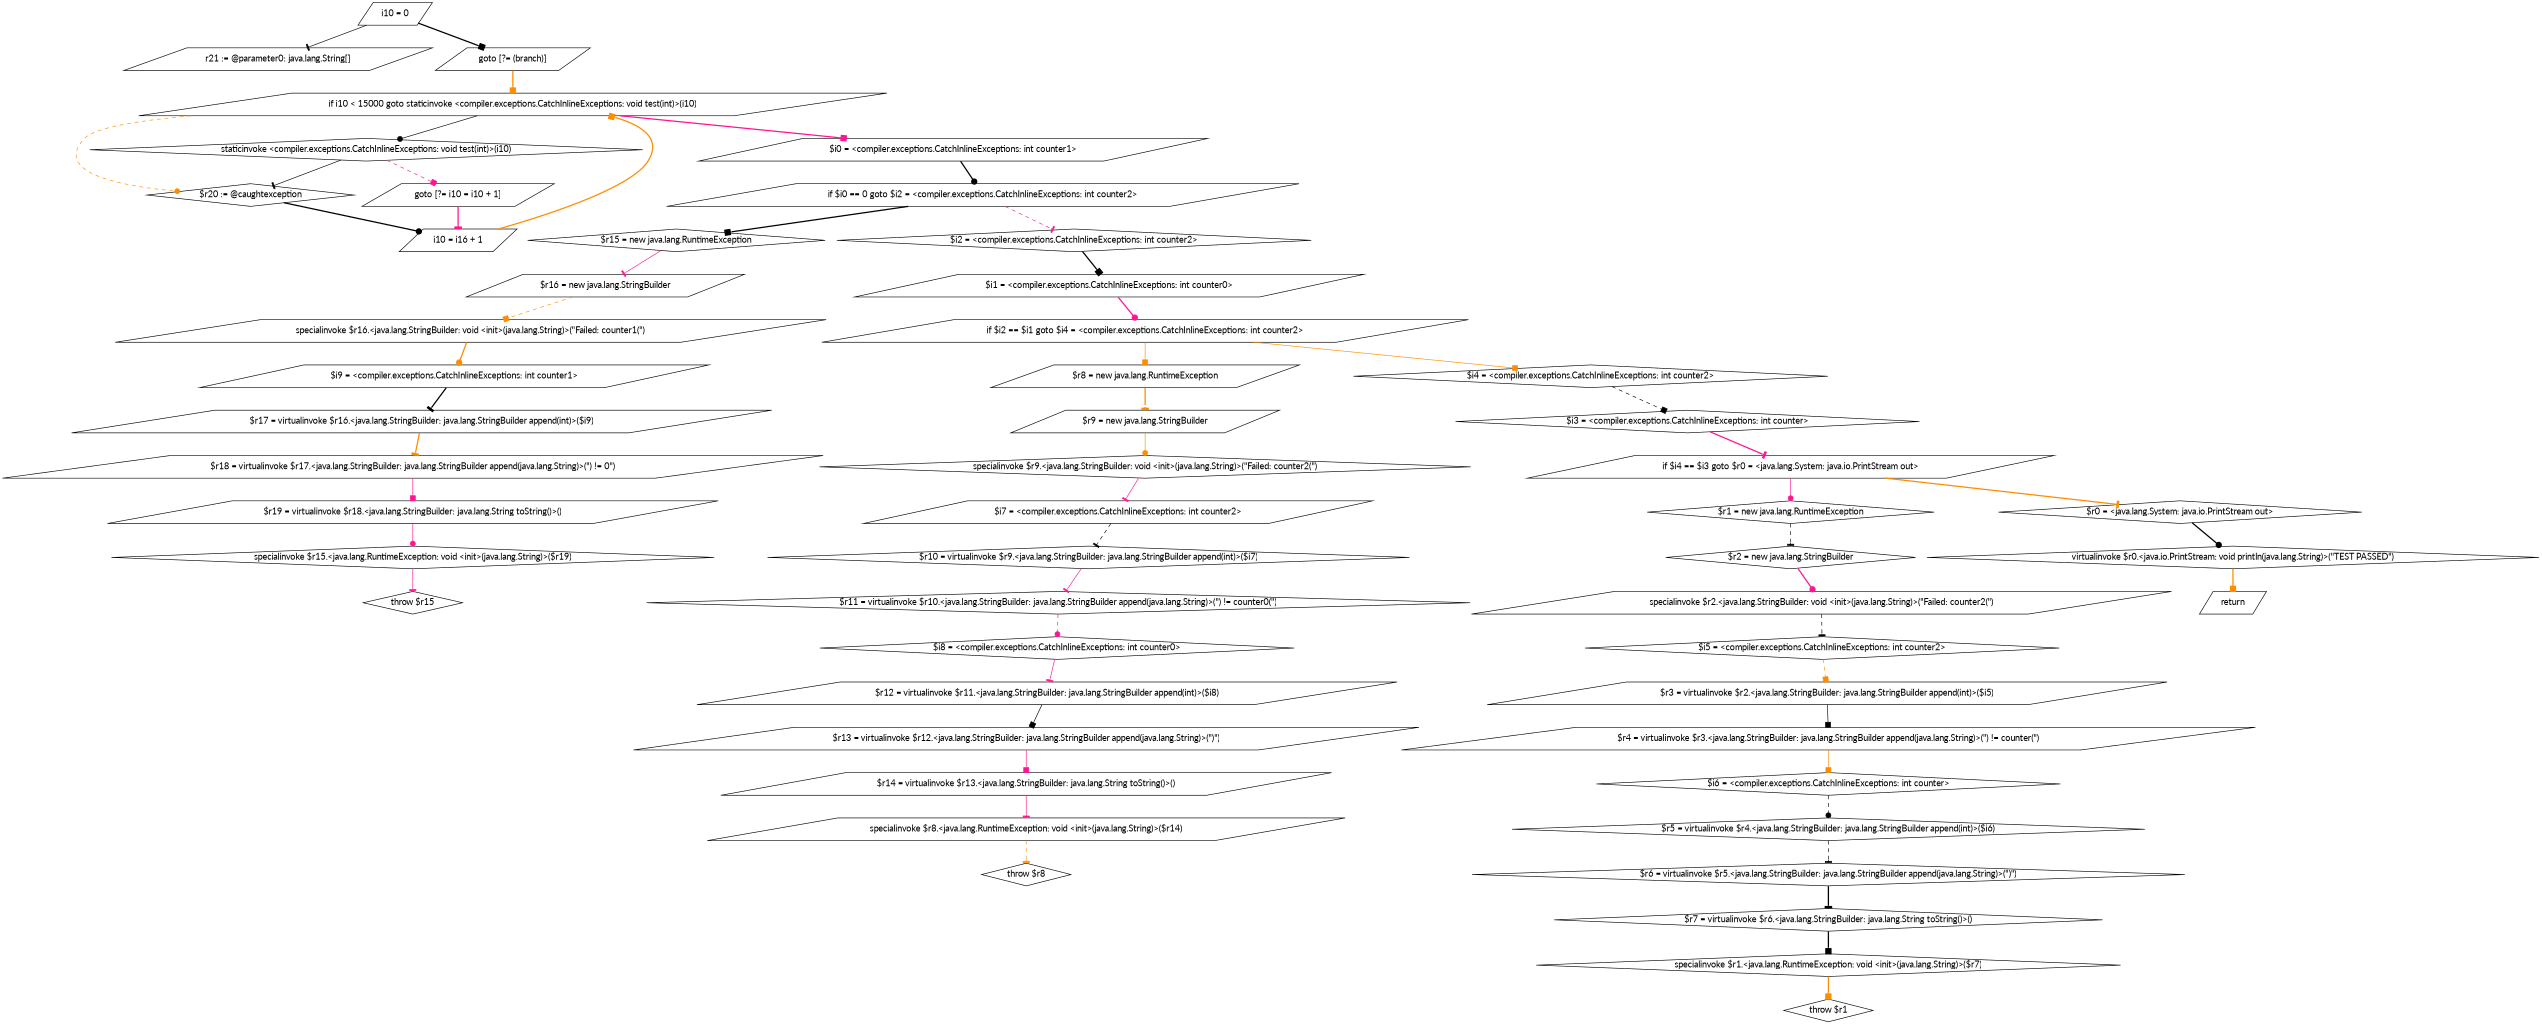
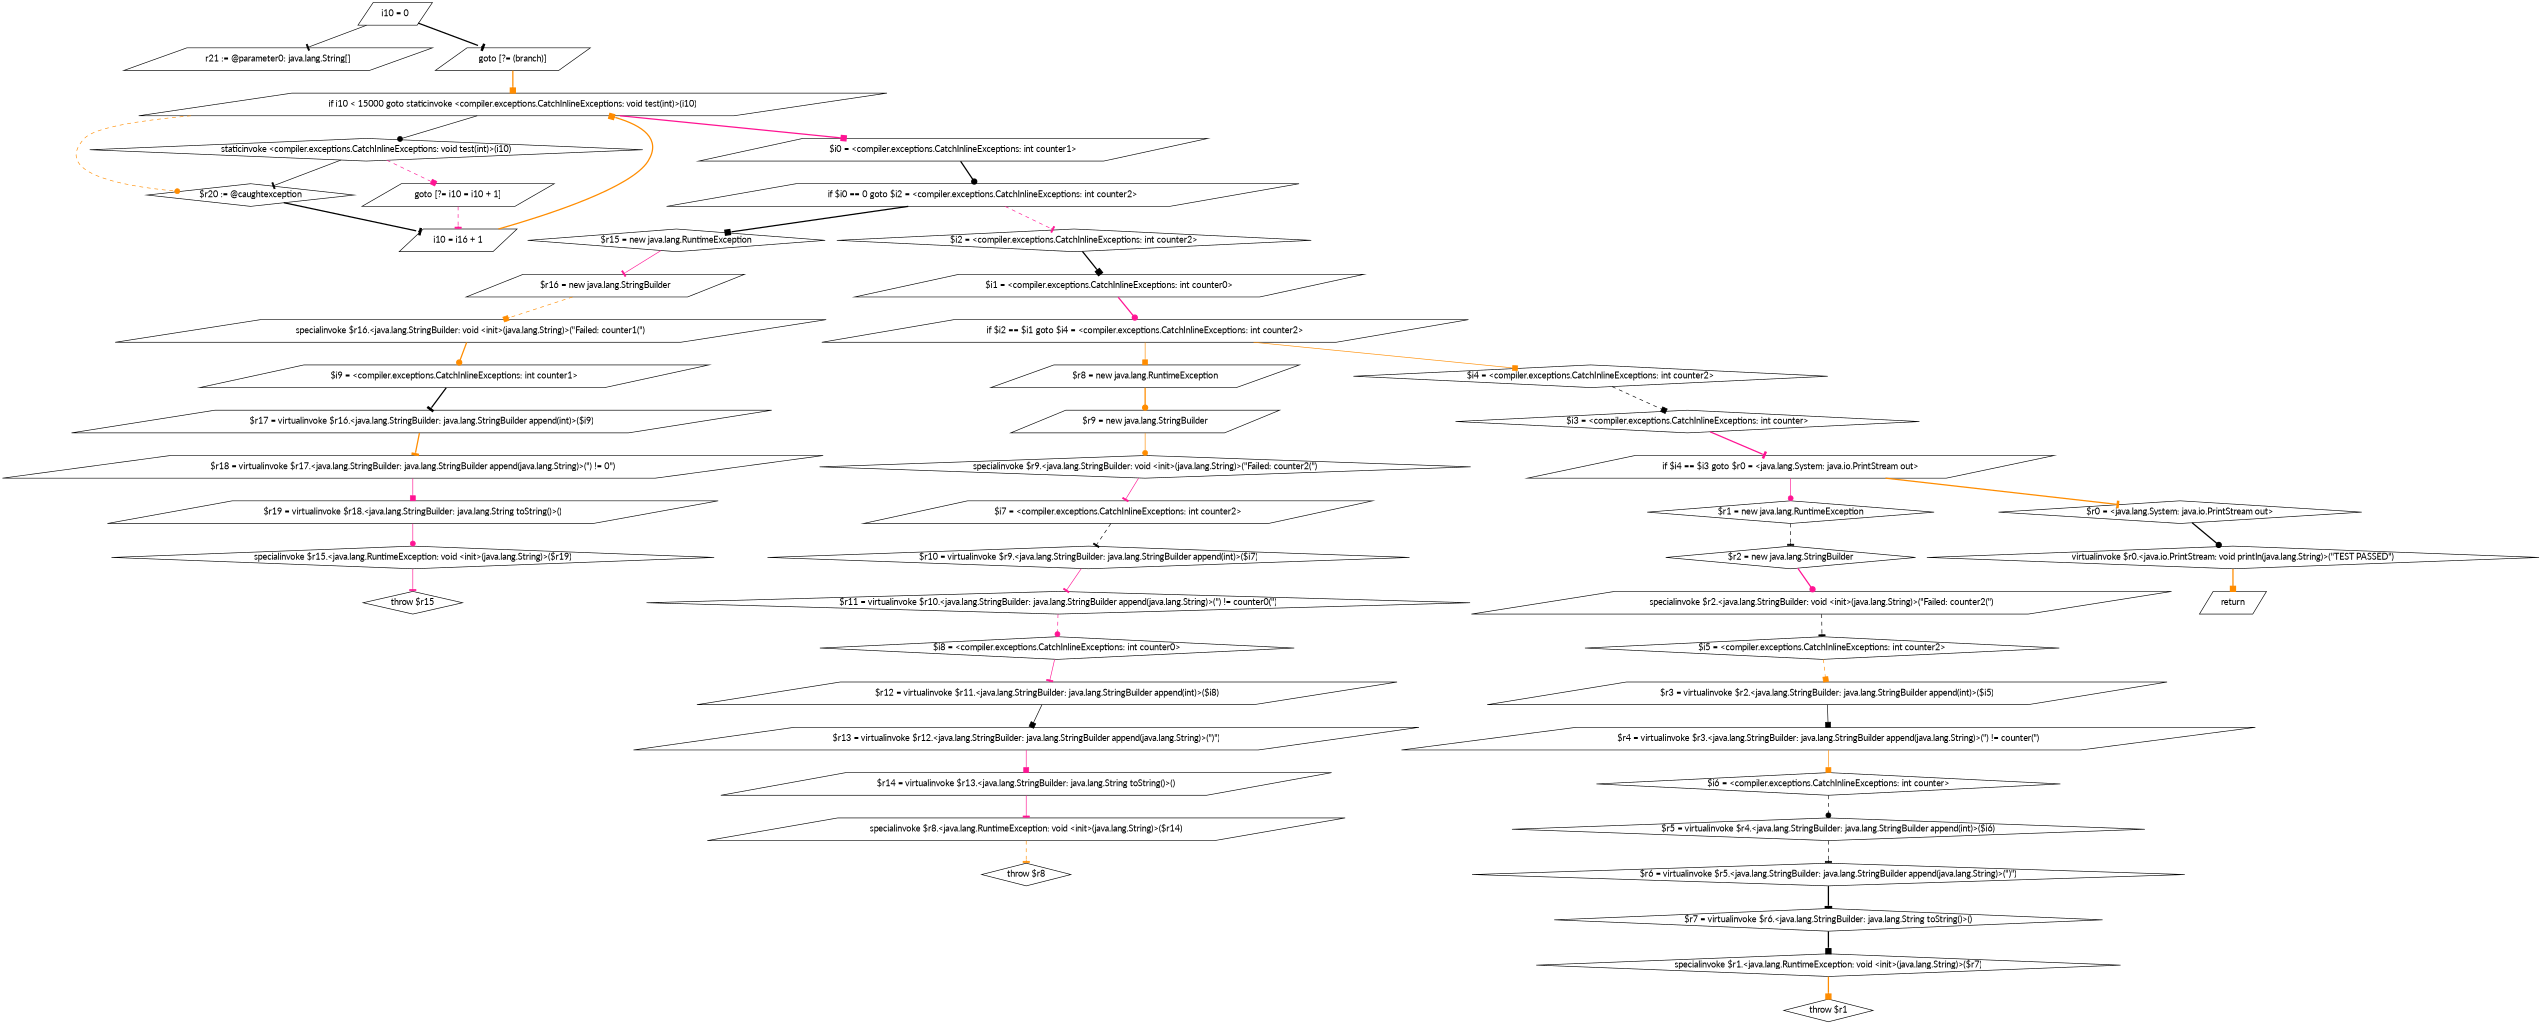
edge "i10 = 0" -> "goto [?= (branch)]": arrowhead box -> tee
edge "goto [?= i10 = i10 + 1]" -> "i10 = i16 + 1": style bold -> dashed
edge "$r20 := @caughtexception" -> "i10 = i16 + 1": arrowhead dot -> tee
edge "$r8 = new java.lang.RuntimeException" -> "$r9 = new java.lang.StringBuilder": arrowhead tee -> dot
